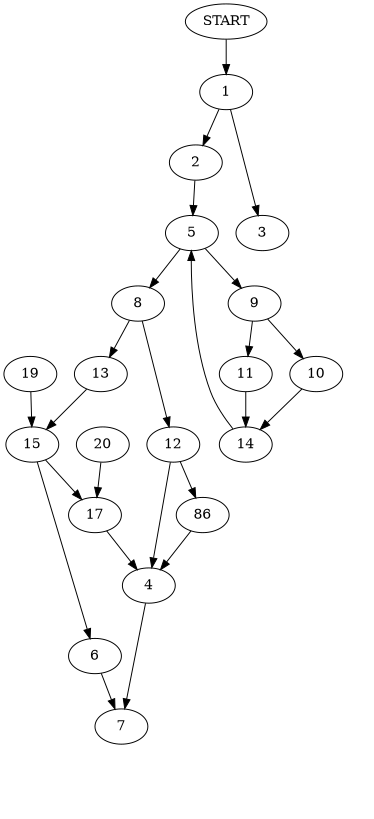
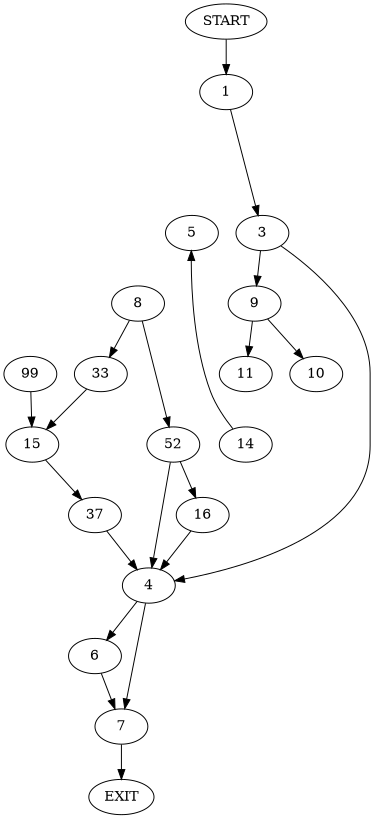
node "2": removed
edge "5" -> "8": removed
edge "5" -> "9": now "3" -> "9"
node "19": label "19" -> "99"
node "13": label "13" -> "33"
edge "11" -> "14": removed
edge "10" -> "14": removed
node "20": removed
node "12": label "12" -> "52"
edge "3" -> "4": added
node "17": label "17" -> "37"
node "86": label "86" -> "16"
edge "15" -> "6": now "4" -> "6"
node "EXIT": added
